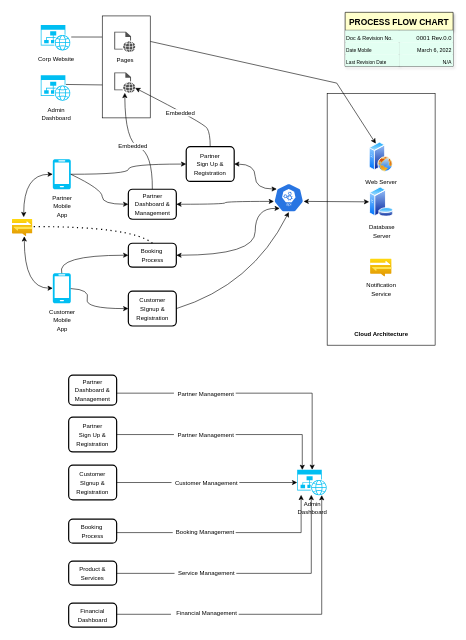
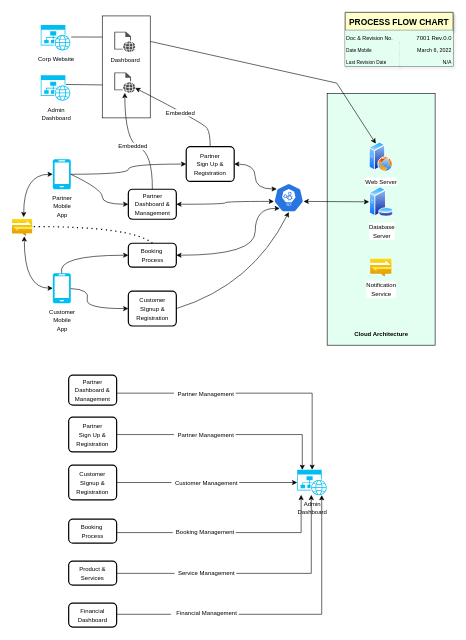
node "0001 Rev.0.0": label "0001 Rev.0.0" -> "7001 Rev.0.0"
node "Pages": label "Pages" -> "Dashboard"
node "Cloud Architecture": fillcolor #ffffff -> #e3fff2
